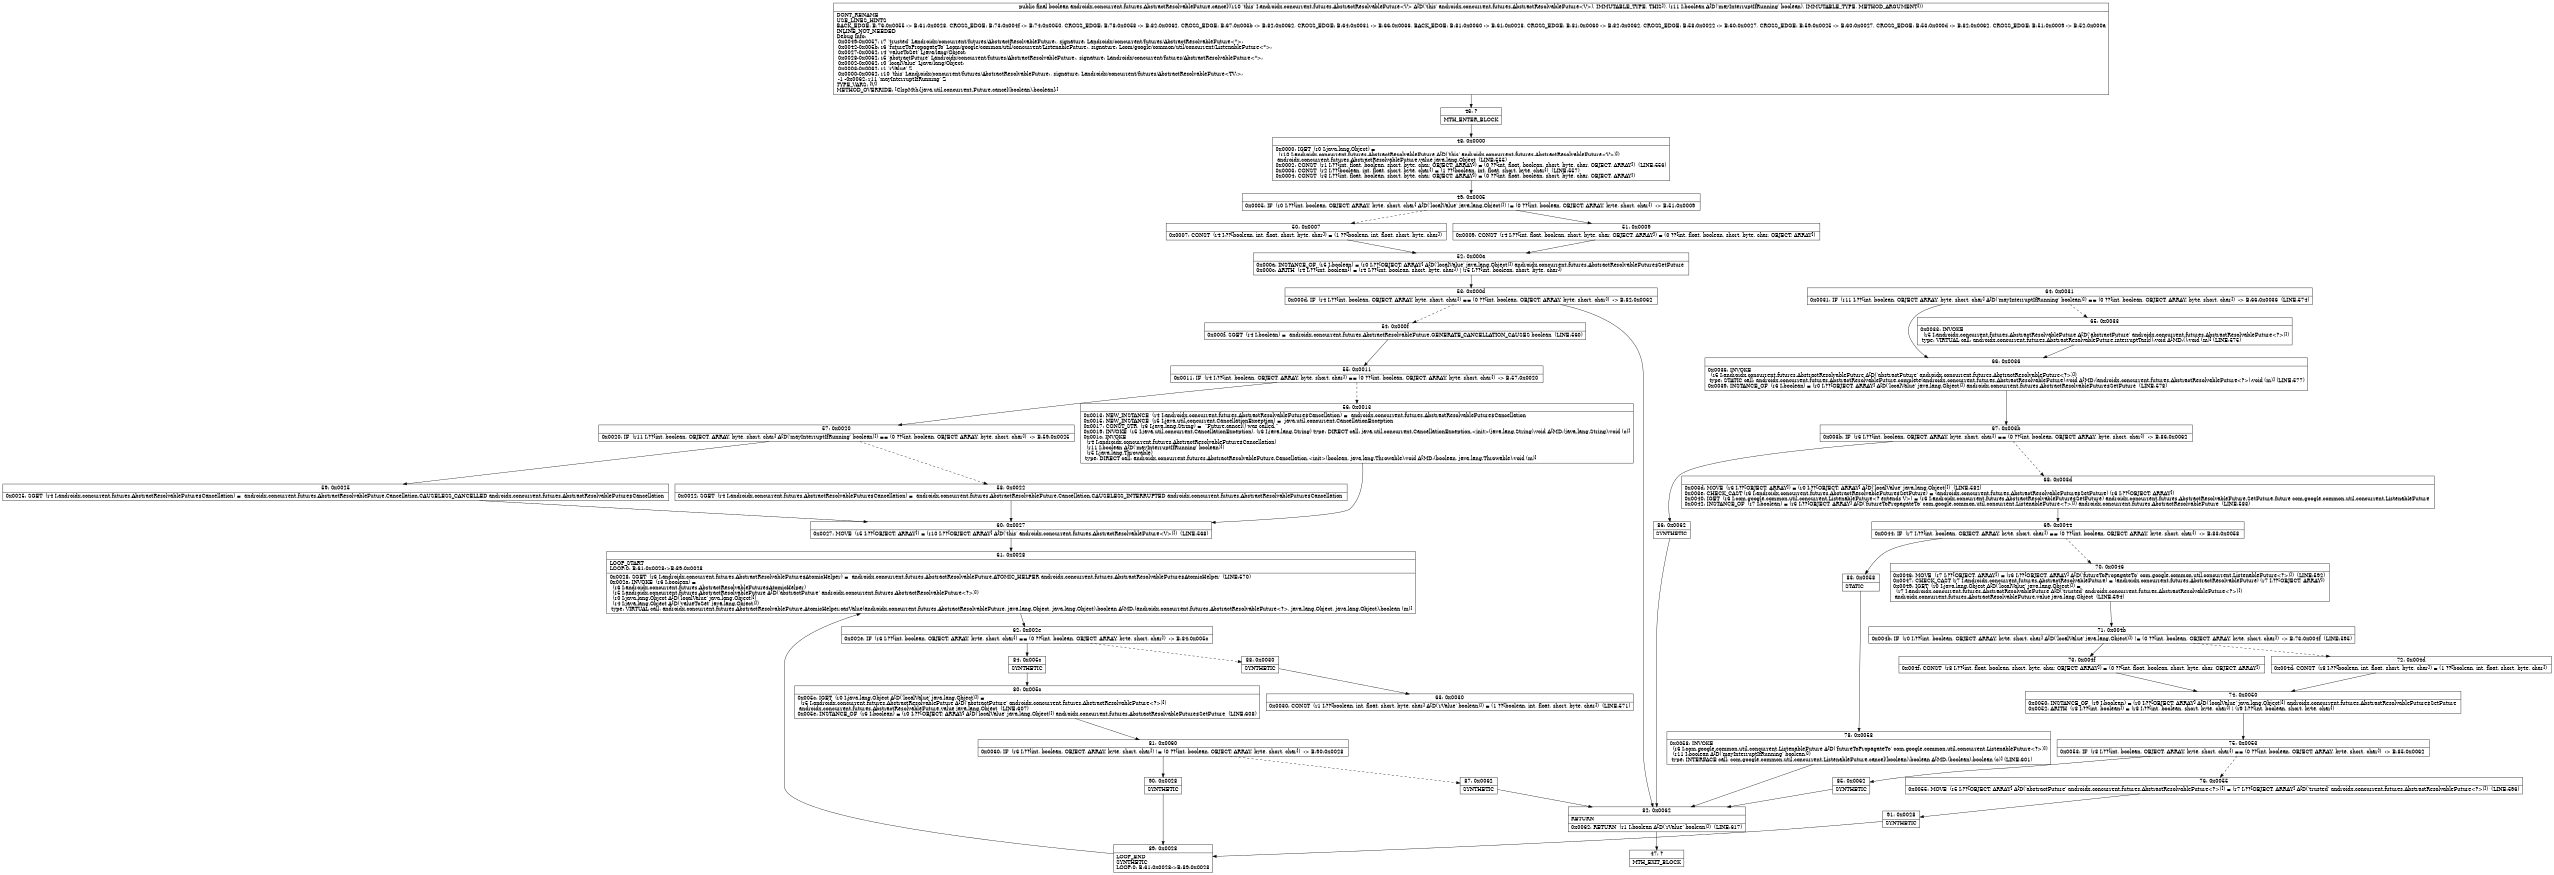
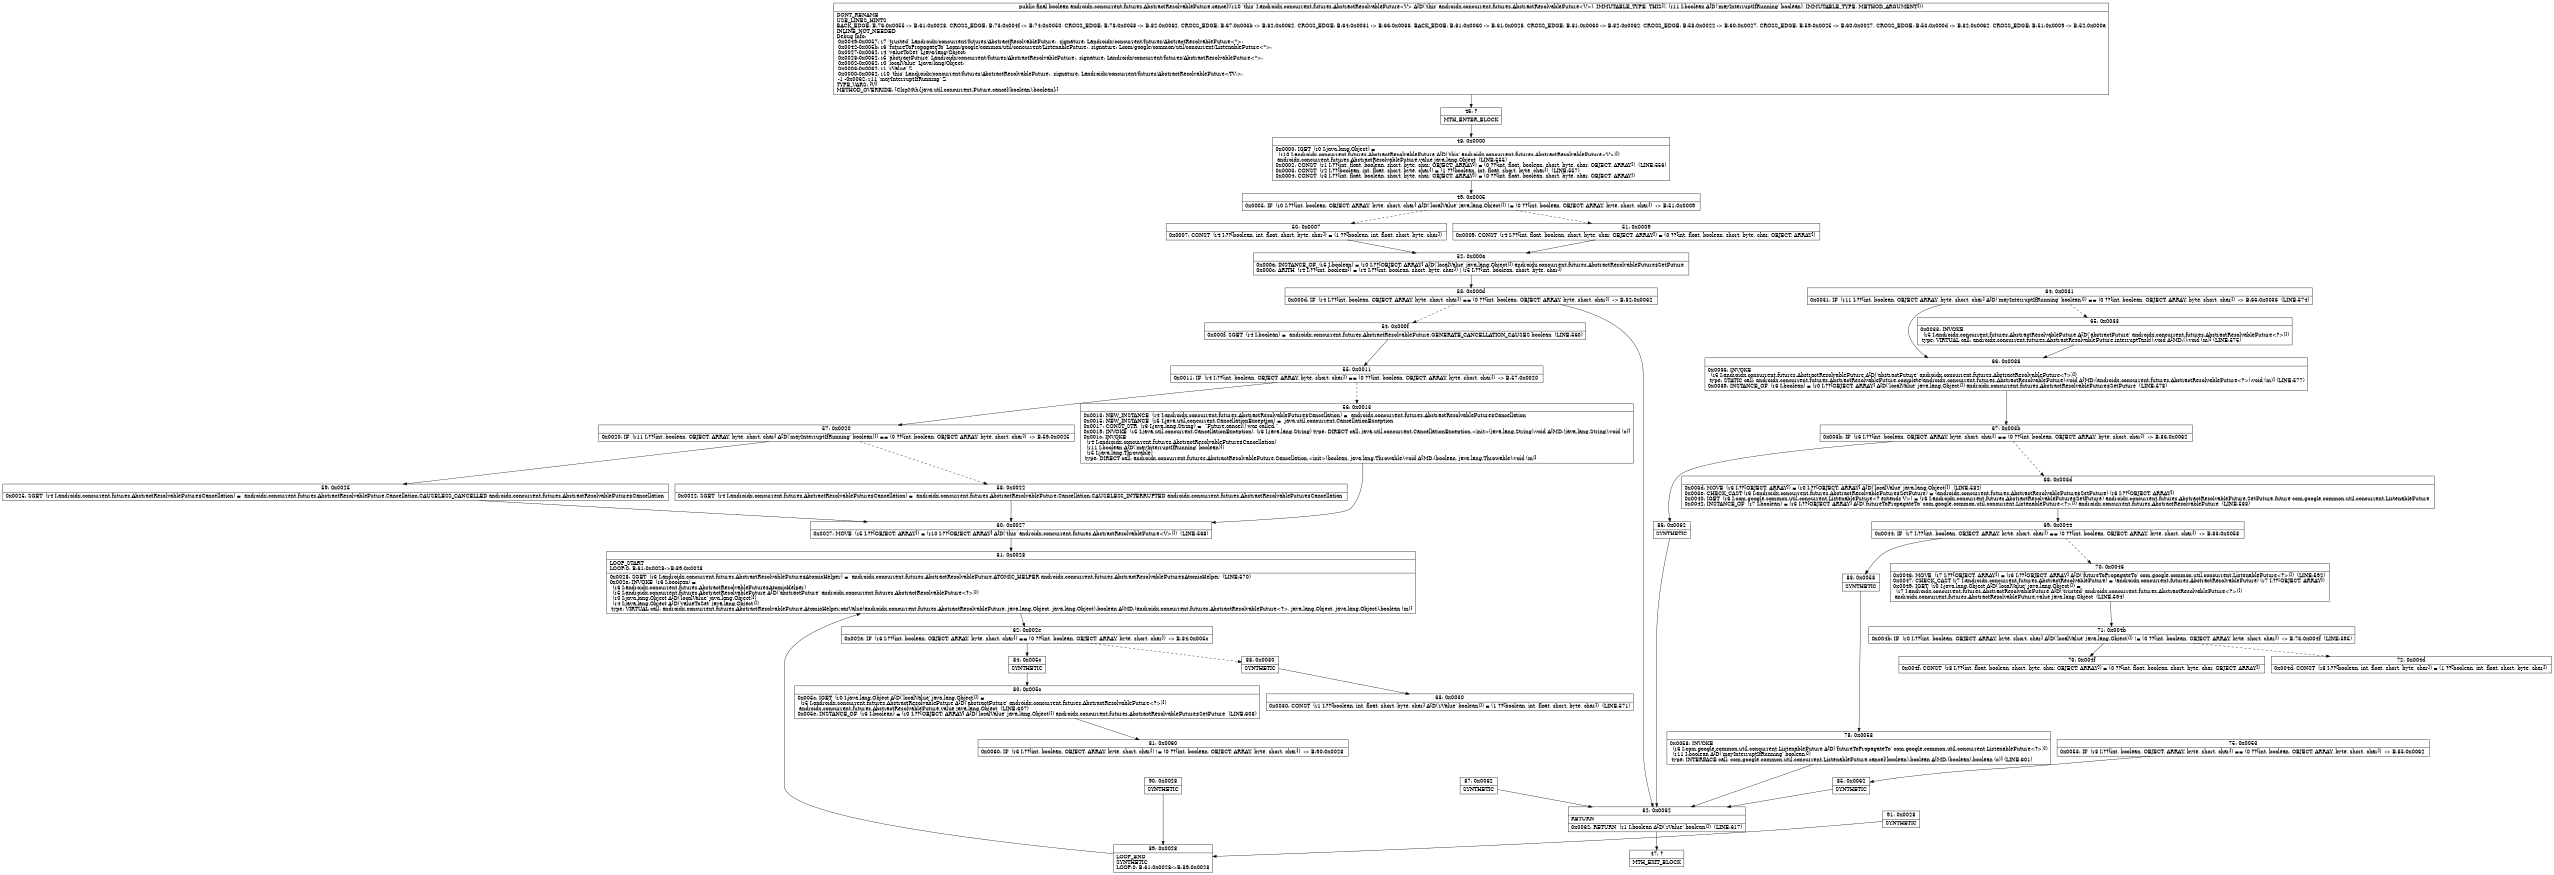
edge "49: 0x0005" -> "51: 0x0009": style solid -> dashed
node "83: 0x0058": text "STATIC" -> "SYNTHETIC"
node "74: 0x0050": removed
edge "81: 0x0060" -> "90: 0x0028": removed
edge "81: 0x0060" -> "87: 0x0062": removed
node "76: 0x0055": removed
